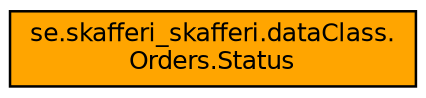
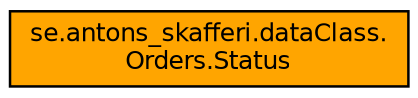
node "se.skafferi_skafferi.dataClass. Orders.Status": label "se.skafferi_skafferi.dataClass. Orders.Status" -> "se.antons_skafferi.dataClass. Orders.Status"
